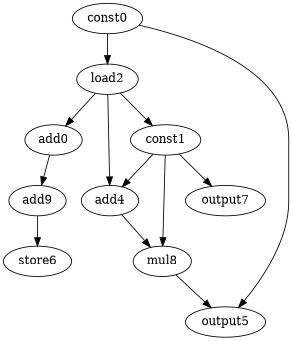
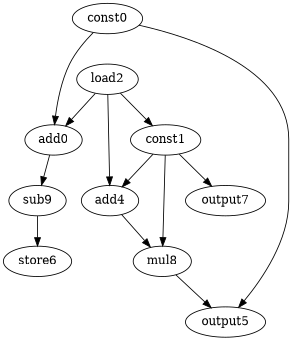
edge "const0" -> "load2": now "const0" -> "add0"
node "add9": label "add9" -> "sub9"
